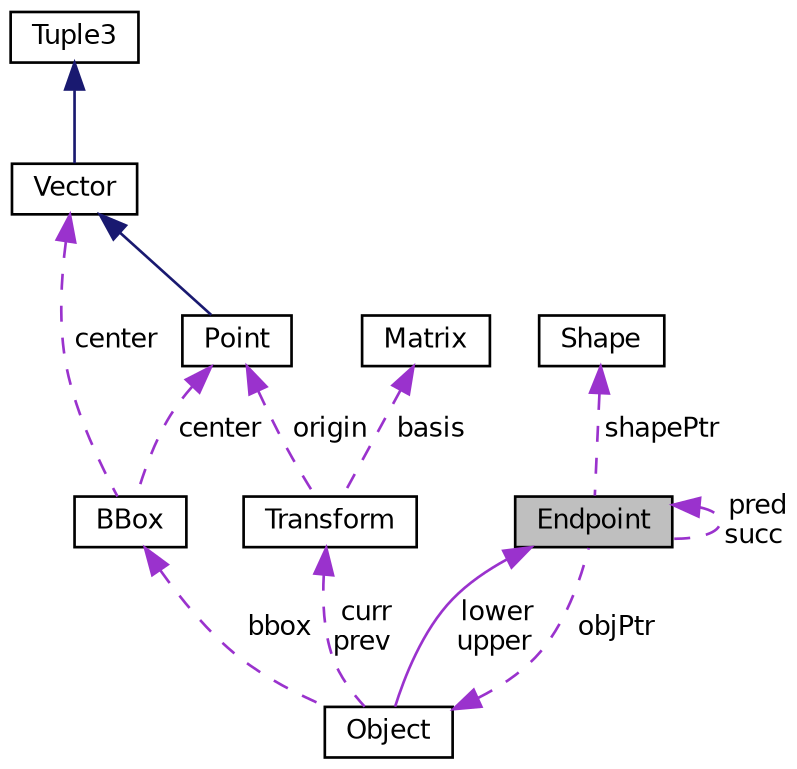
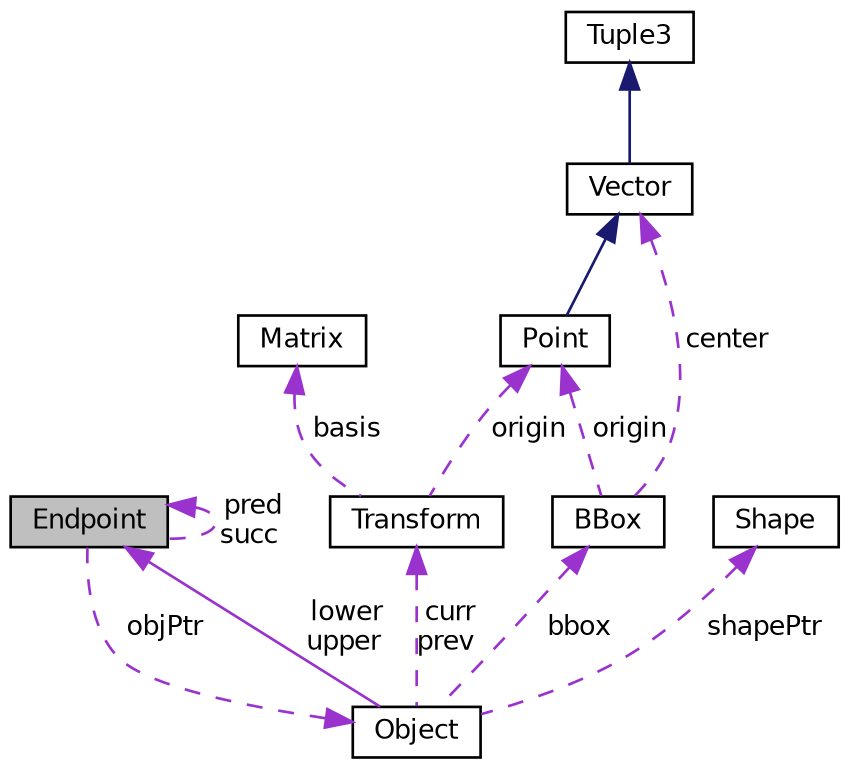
edge "BBox" -> "Point": label " center" -> " origin"
edge "Endpoint" -> "Shape": now "Object" -> "Shape"
